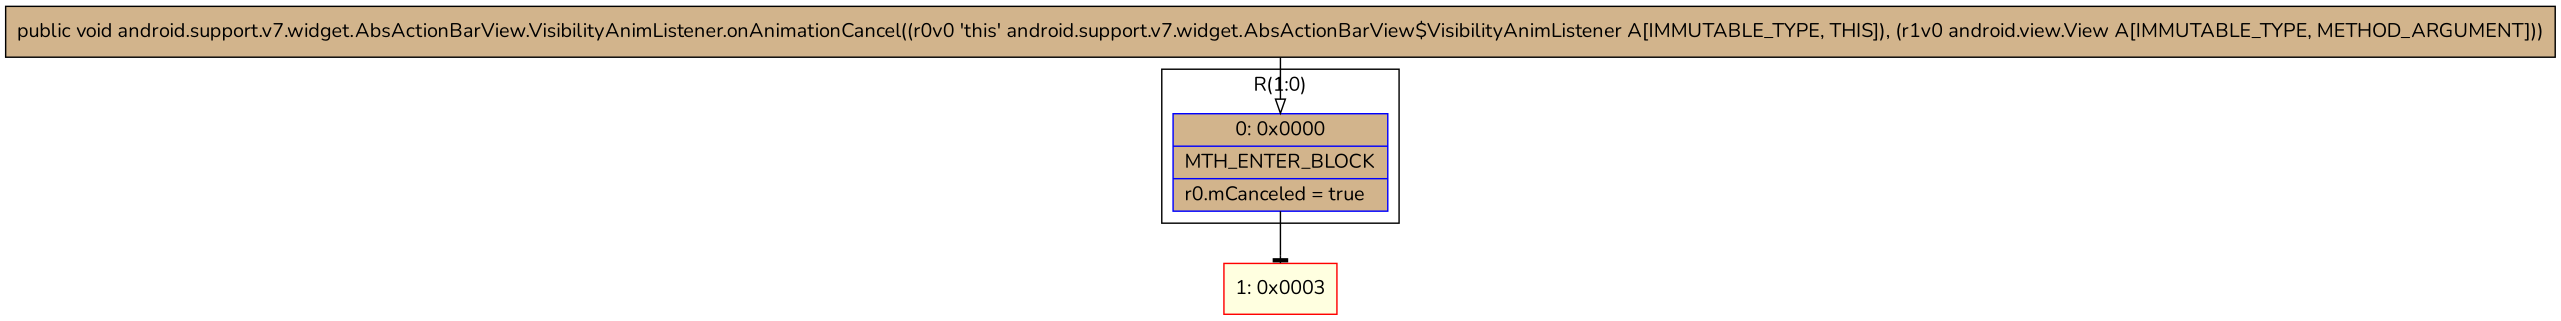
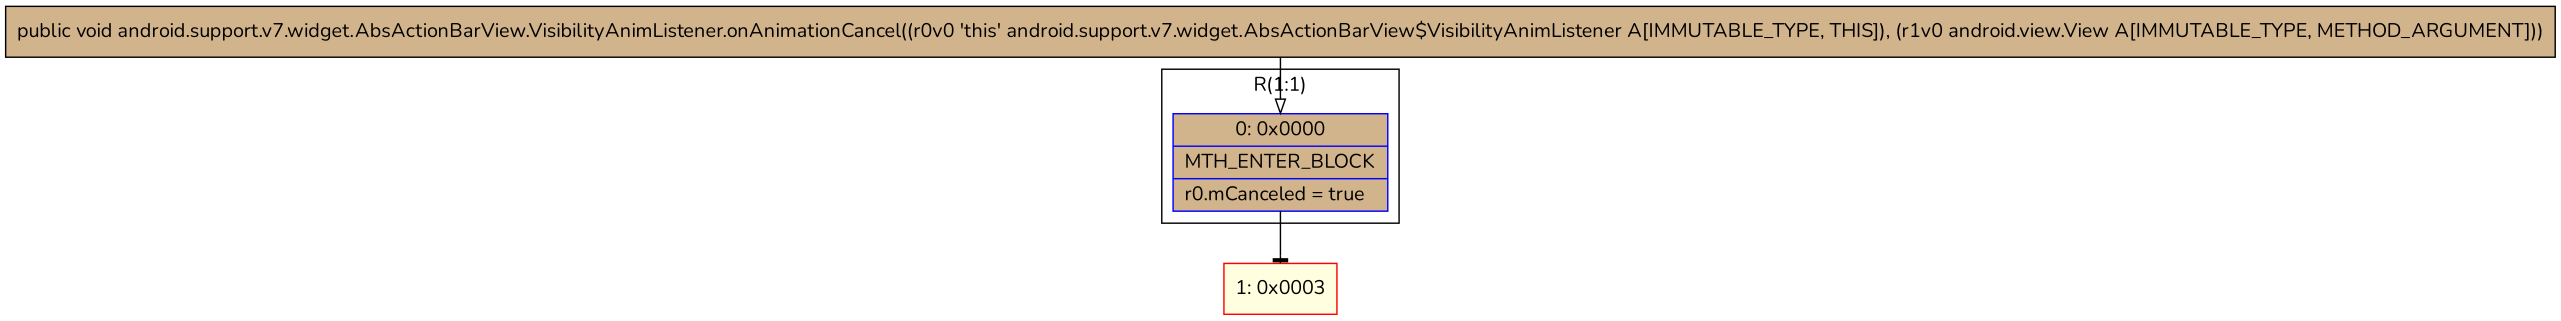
cluster "R(1:0)": label "R(1:0)" -> "R(1:1)"
